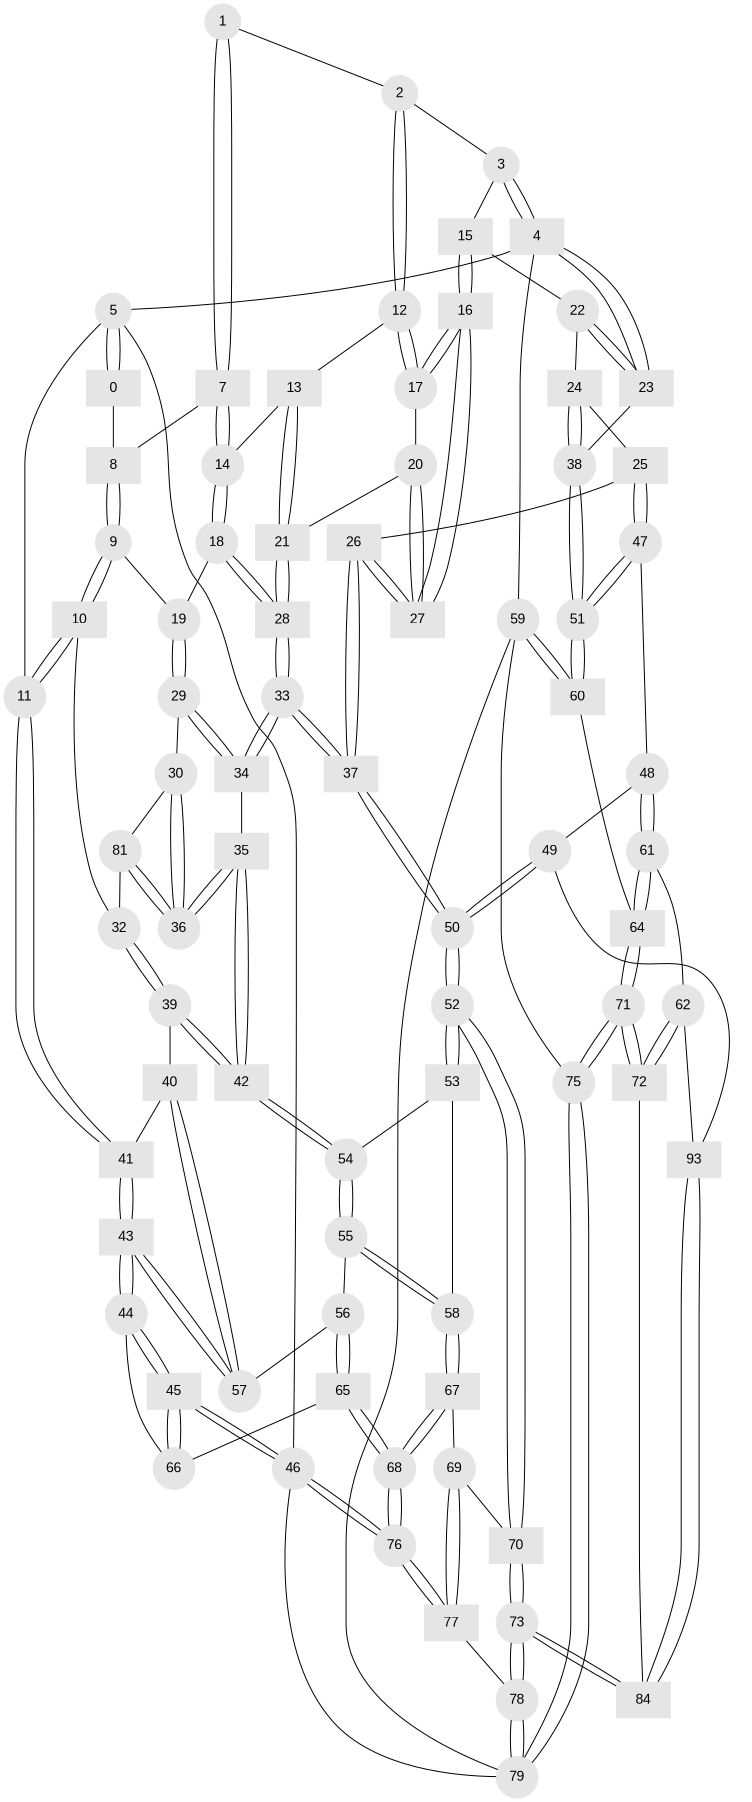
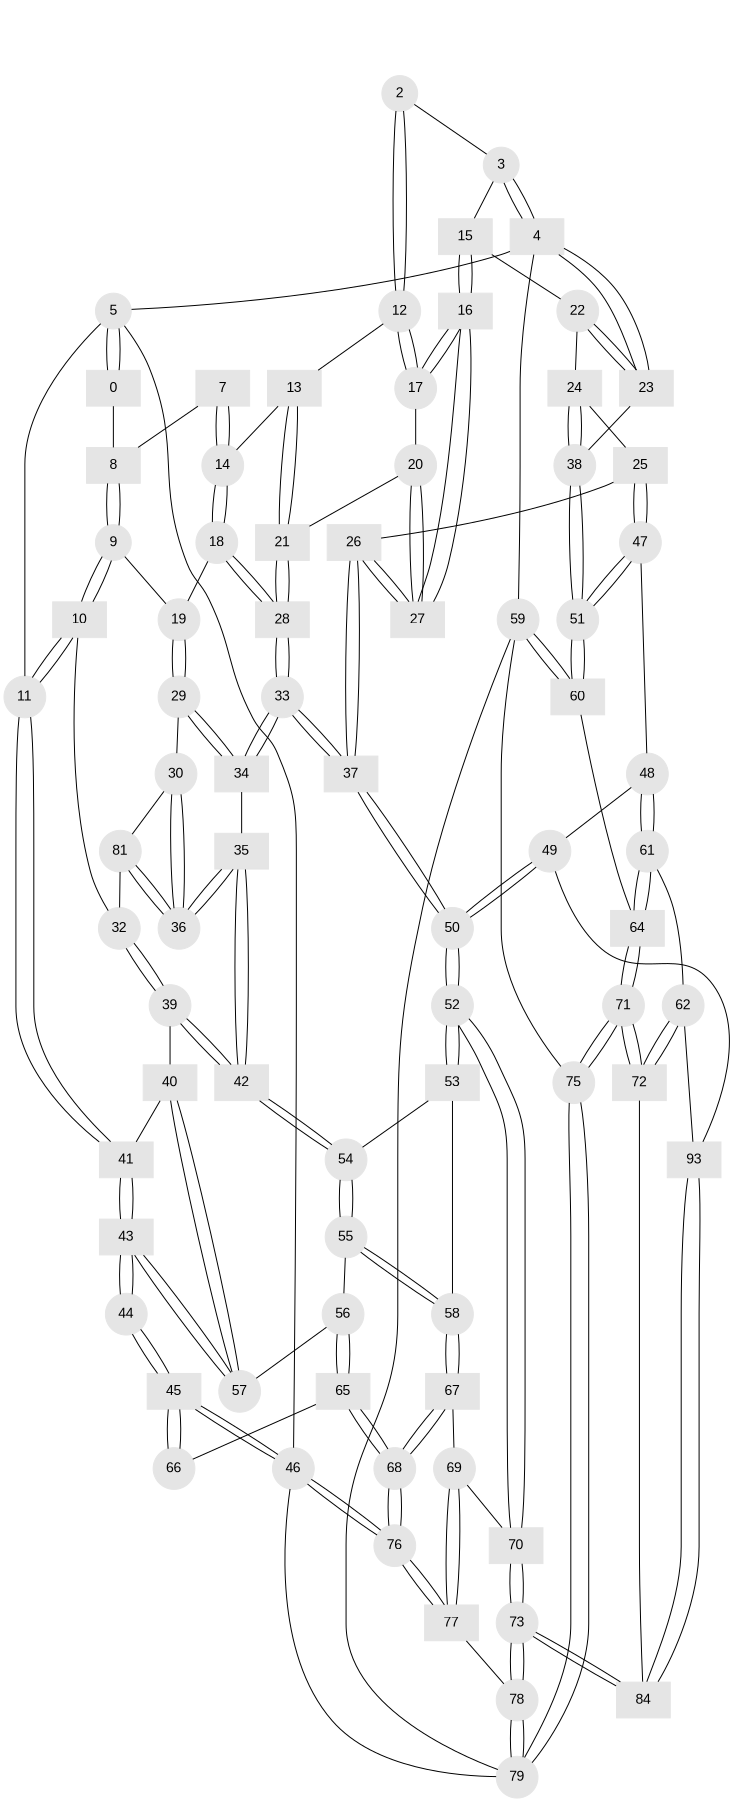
node "1": removed
edge "44" -- "66": removed
